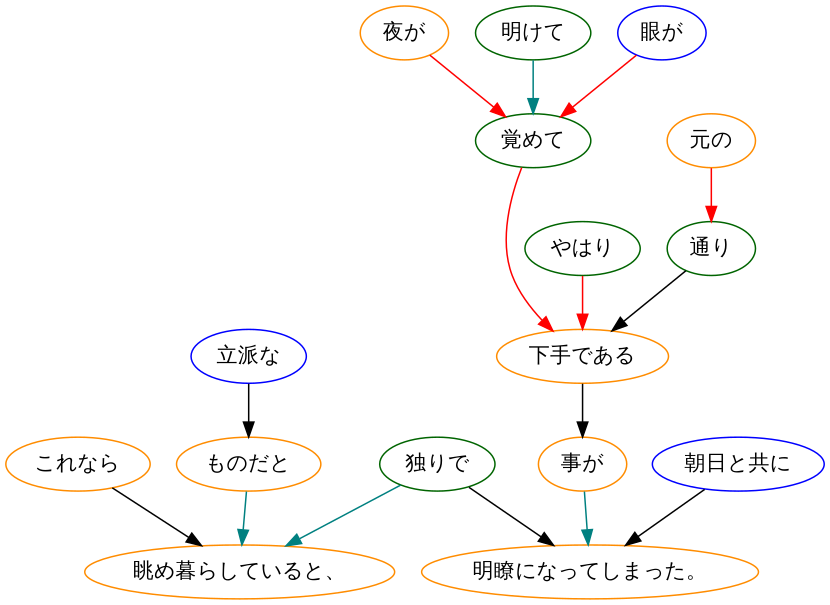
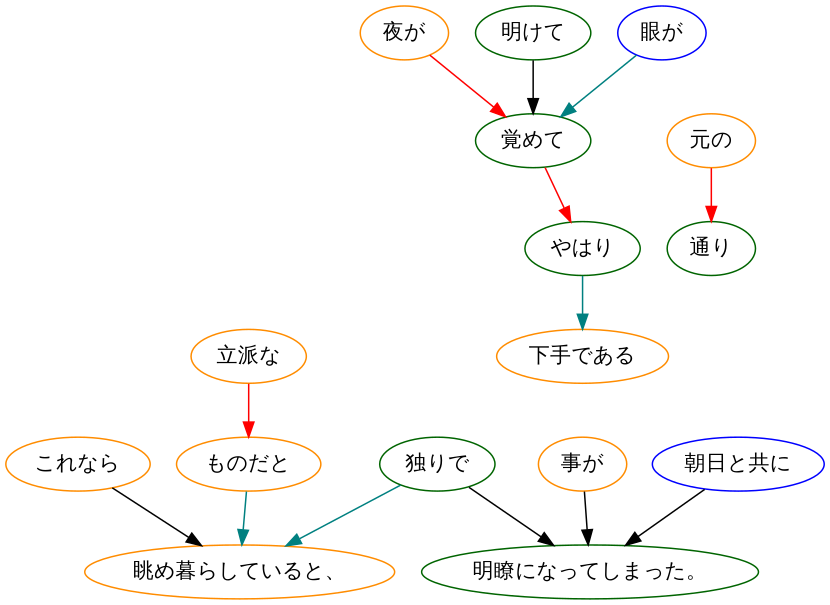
edge "明けて" -> "覚めて": color teal -> black
edge "眼が" -> "覚めて": color red -> teal
edge "覚めて" -> "下手である": now "覚めて" -> "やはり"
edge "やはり" -> "下手である": color red -> teal
edge "通り" -> "下手である": removed
node "立派な": color blue -> darkorange
edge "立派な" -> "ものだと": color black -> red
edge "下手である" -> "事が": removed
edge "事が" -> "明瞭になってしまった。": color teal -> black
node "明瞭になってしまった。": color darkorange -> darkgreen
